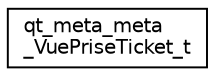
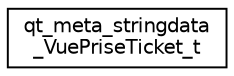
node "qt_meta_meta _VuePriseTicket_t": label "qt_meta_meta _VuePriseTicket_t" -> "qt_meta_stringdata _VuePriseTicket_t"
